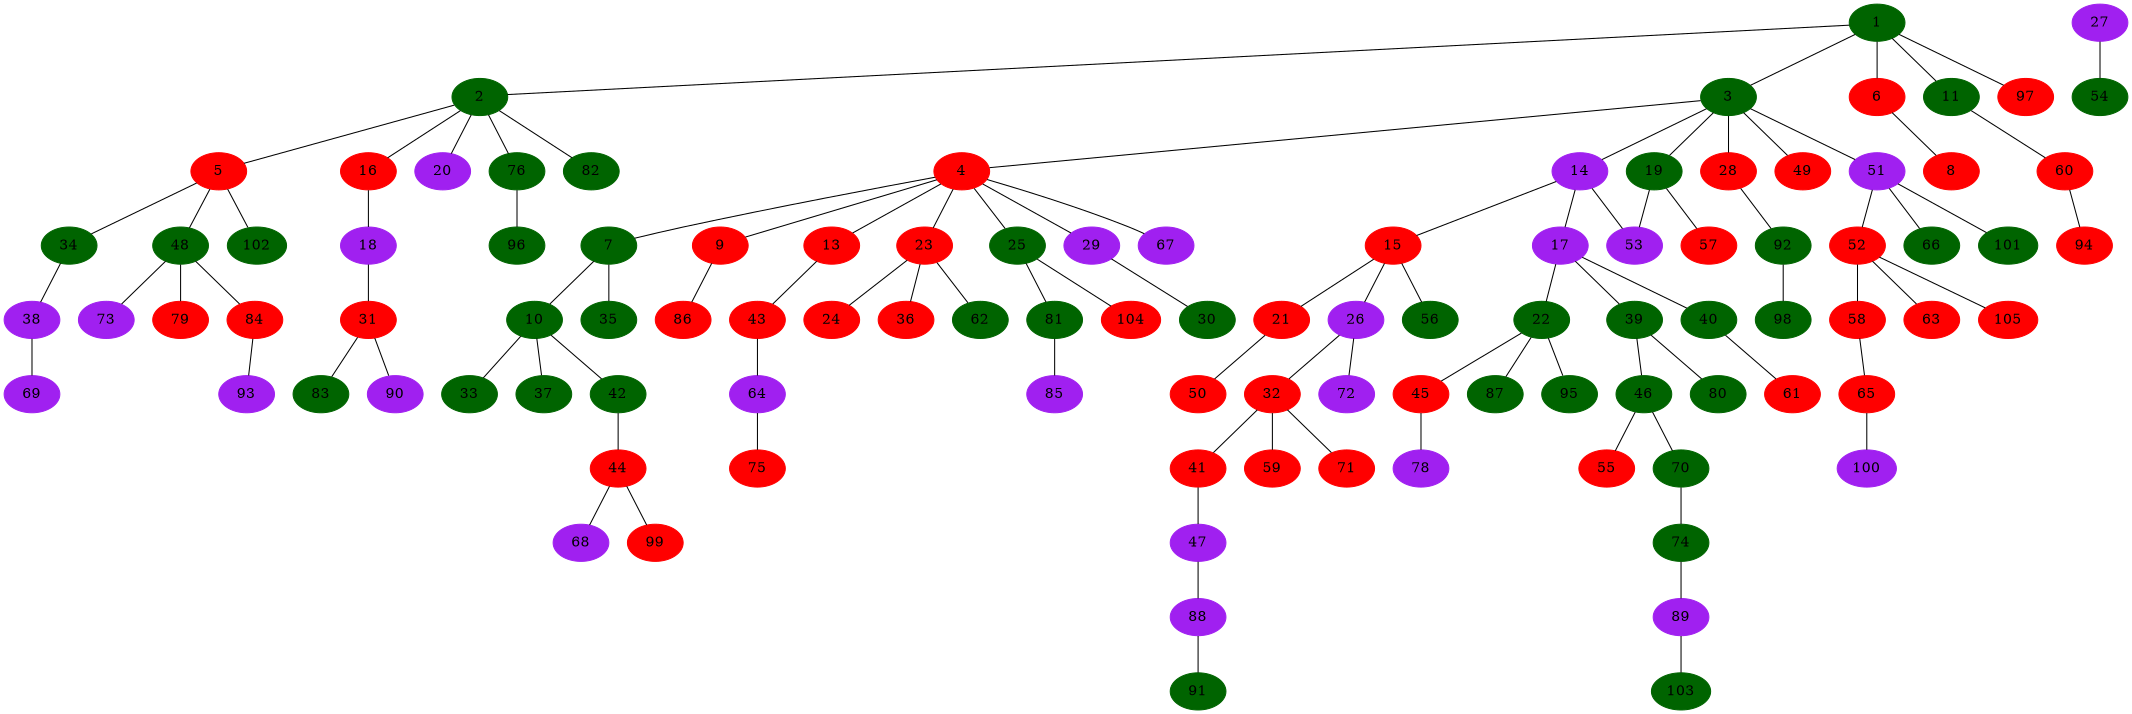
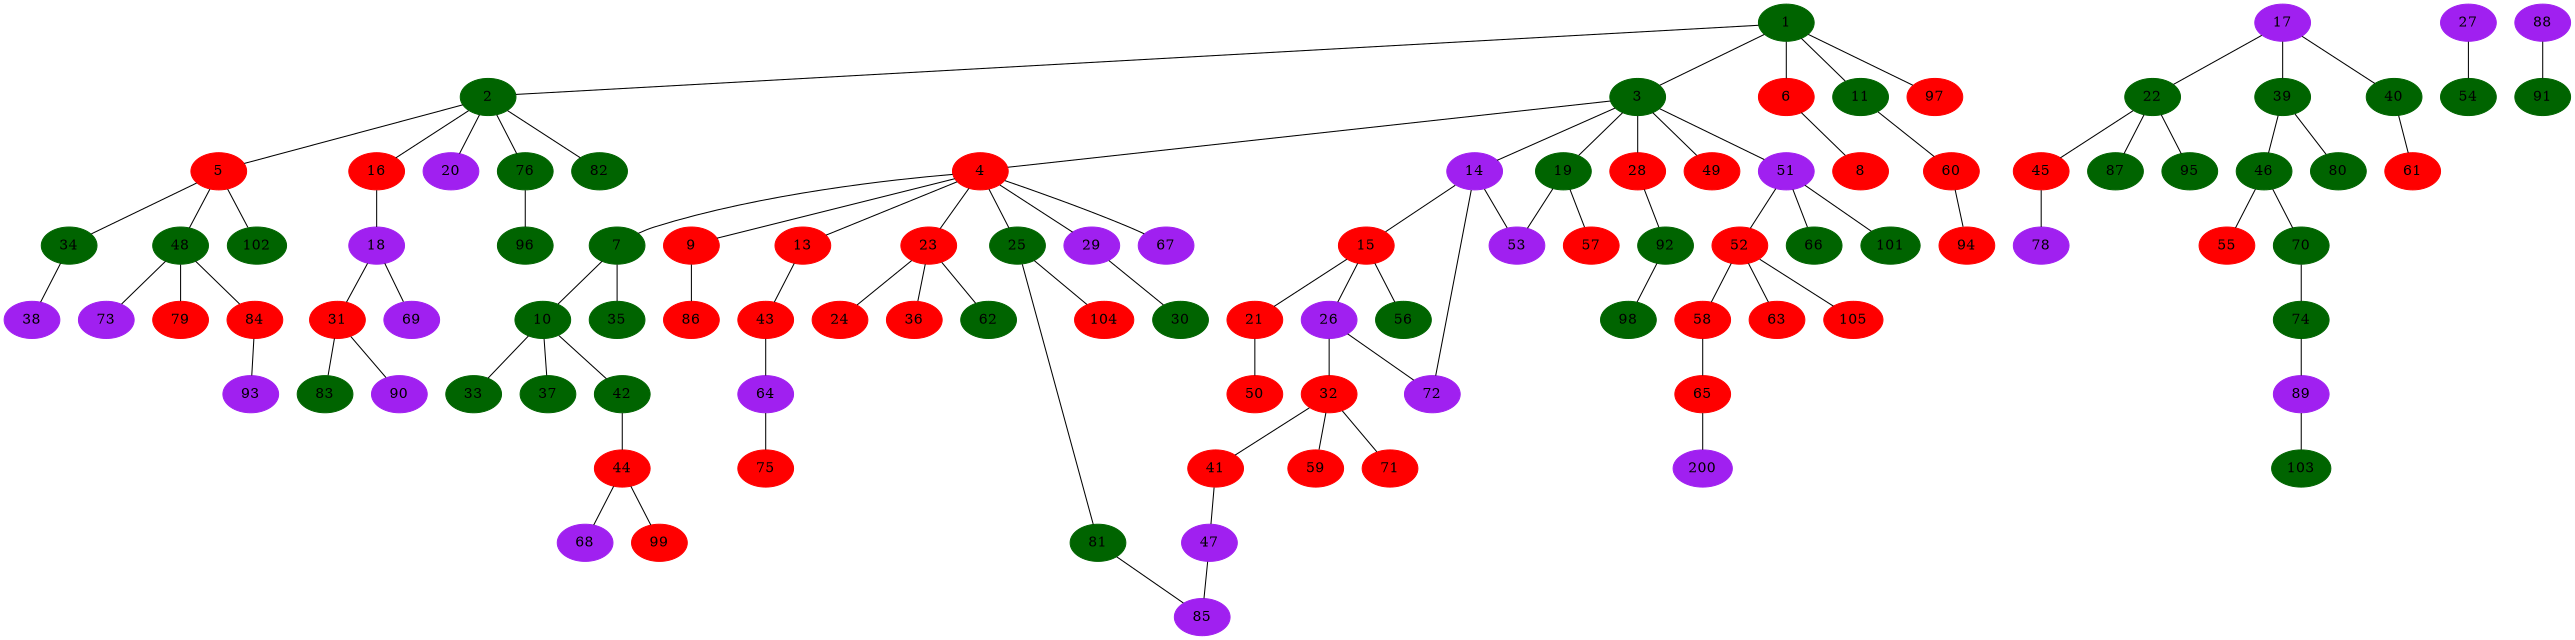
edge "14" -- "17": now "14" -- "72"
edge "38" -- "69": now "18" -- "69"
node "100": label "100" -> "200"
edge "47" -- "88": now "47" -- "85"
